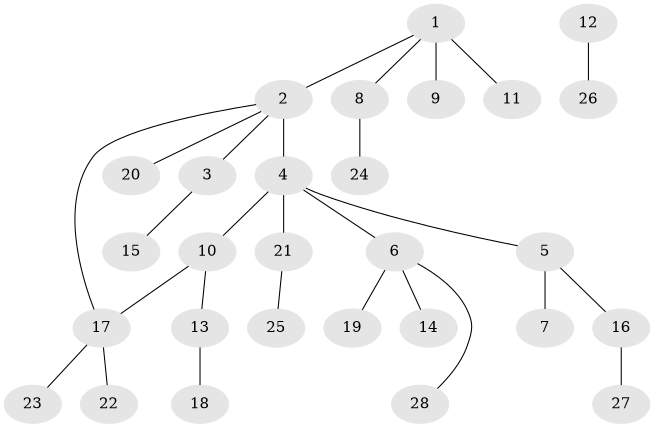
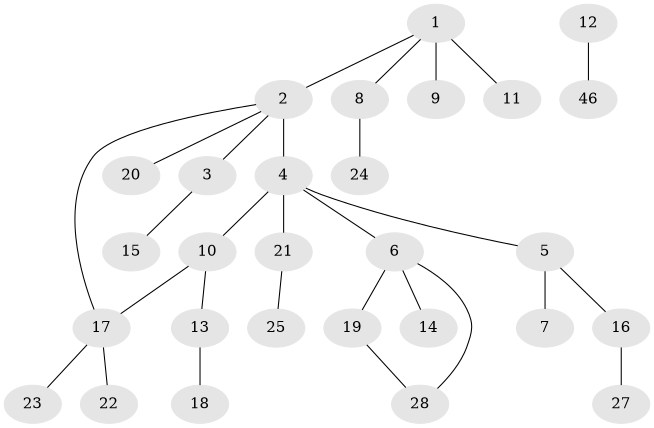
node "26": label "26" -> "46"
edge "19" -- "28": added
